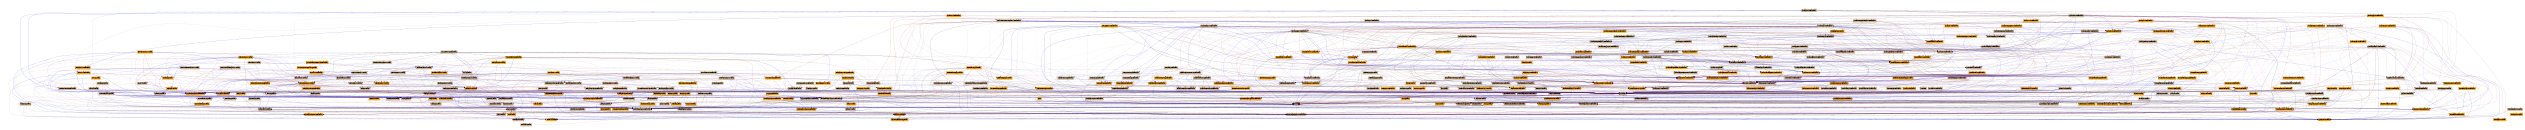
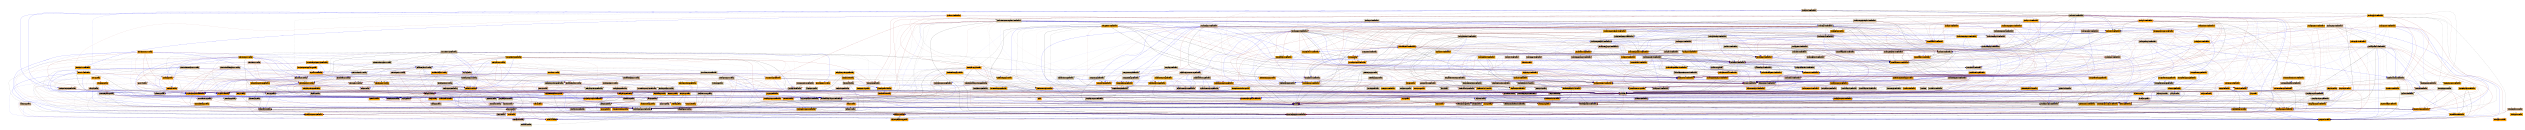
node "juddi_client_3_1_3_redhat_3": fillcolor tan -> orange
